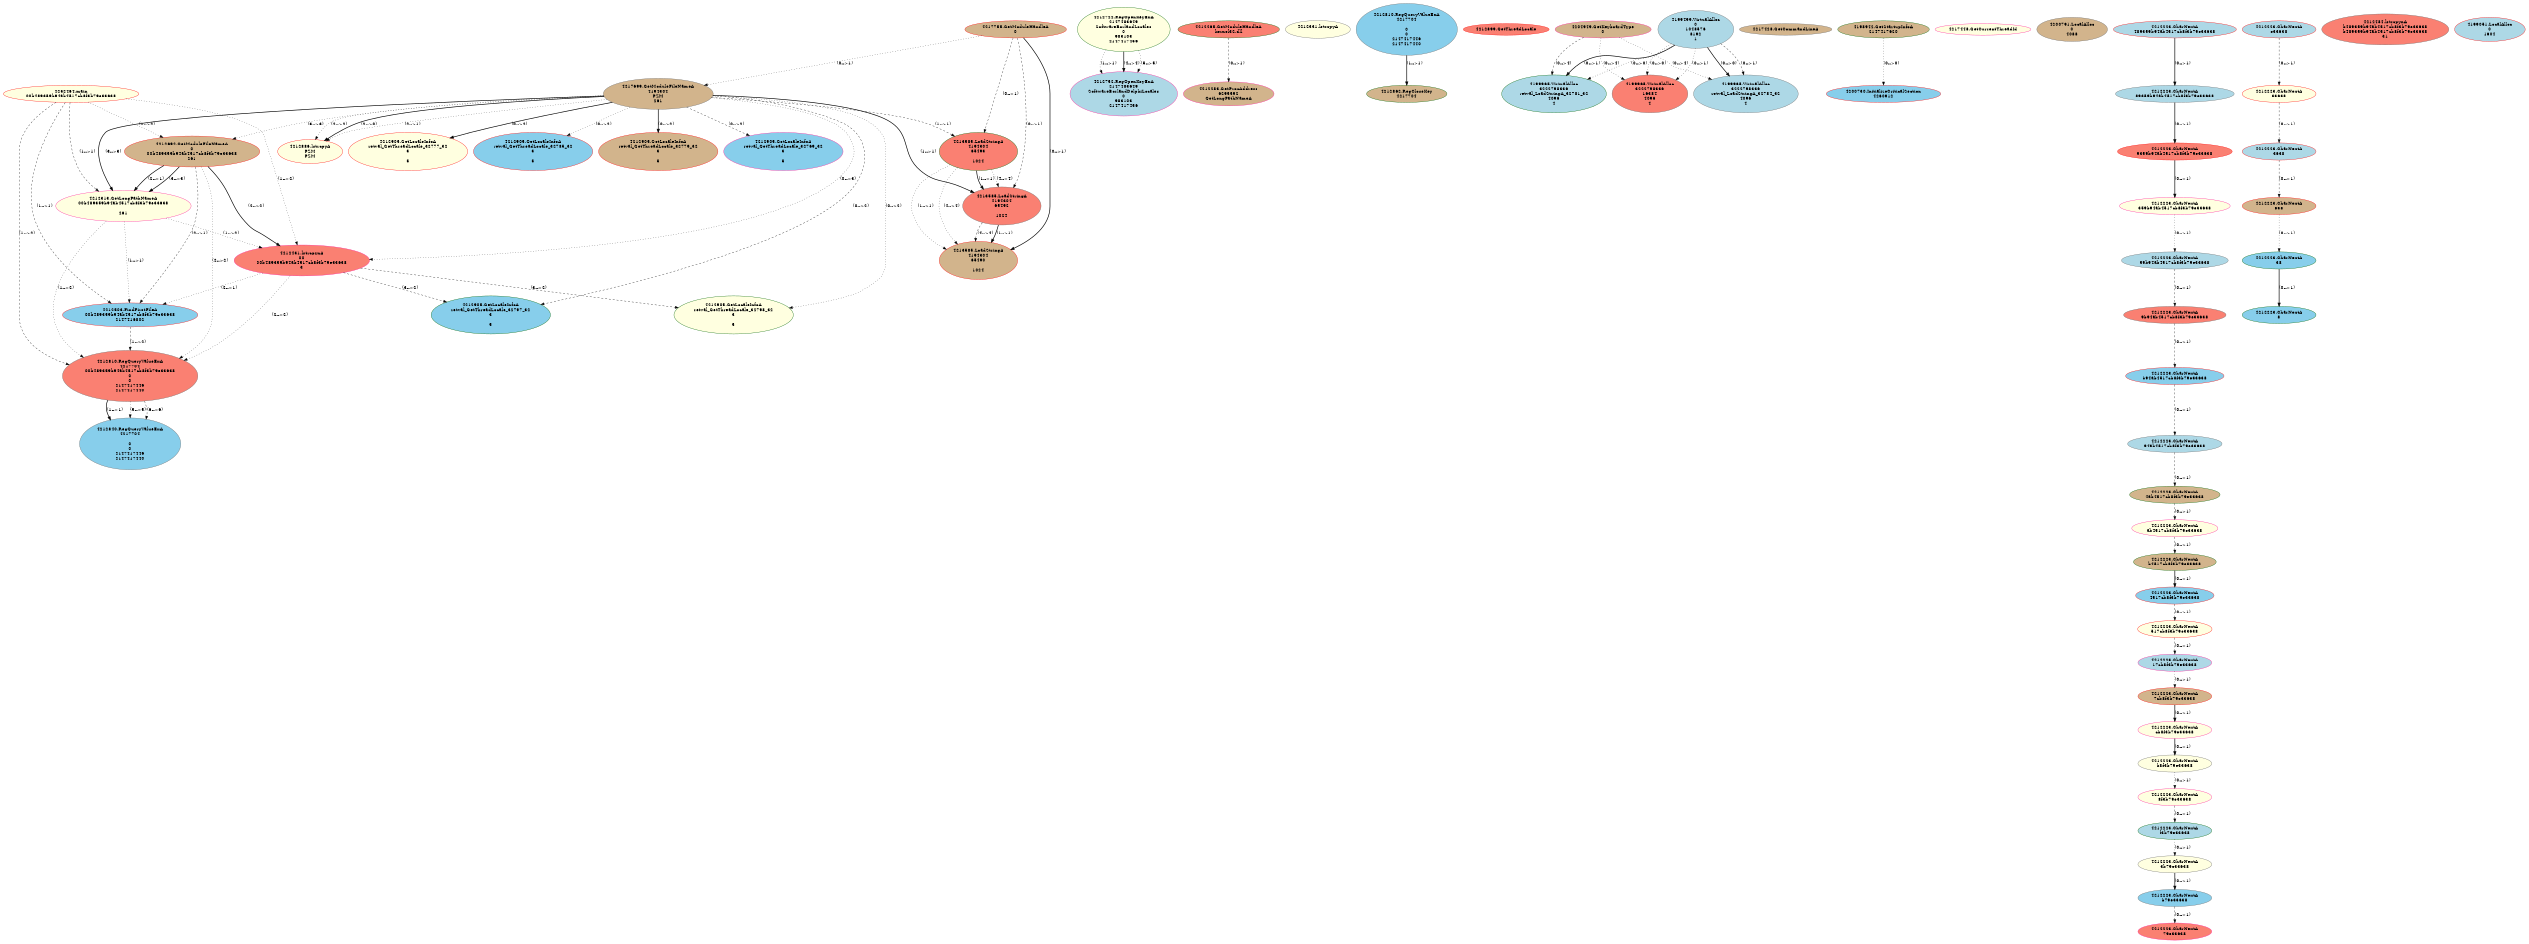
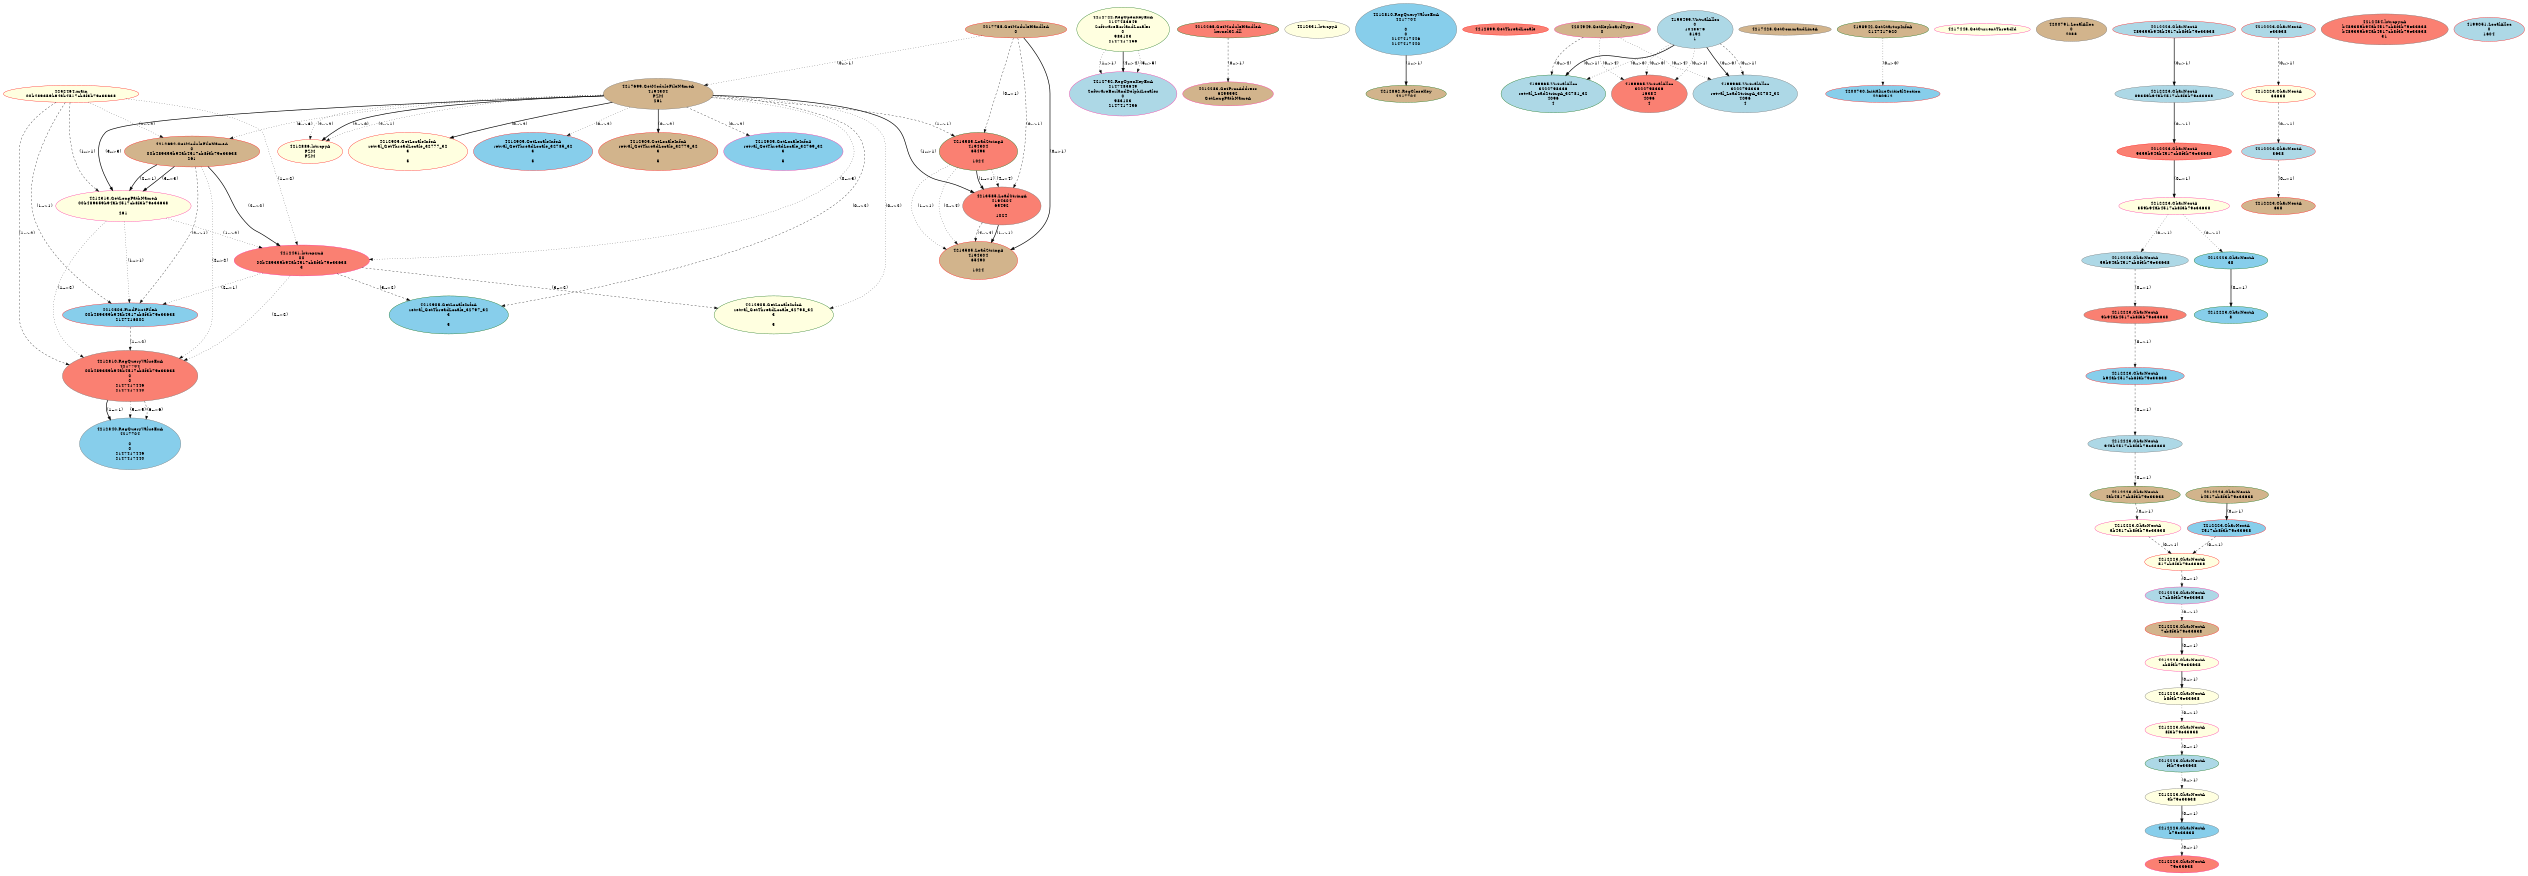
edge "4212223.CharNextA 638" -> "4212223.CharNextA 38": now "4212223.CharNextA 359b94ab4517cb8f3b79e33638" -> "4212223.CharNextA 38"
edge "4212223.CharNextA ab4517cb8f3b79e33638" -> "4212223.CharNextA b4517cb8f3b79e33638": now "4212223.CharNextA ab4517cb8f3b79e33638" -> "4212223.CharNextA 517cb8f3b79e33638"
